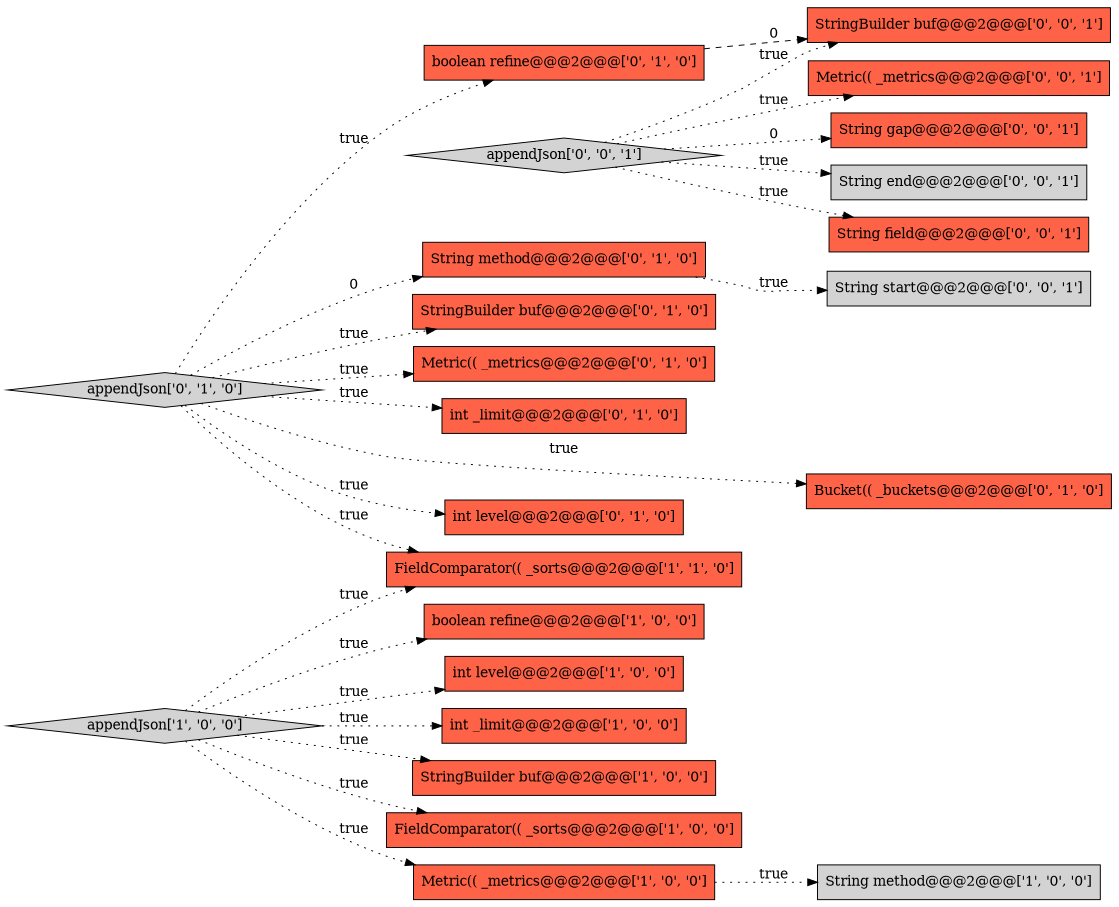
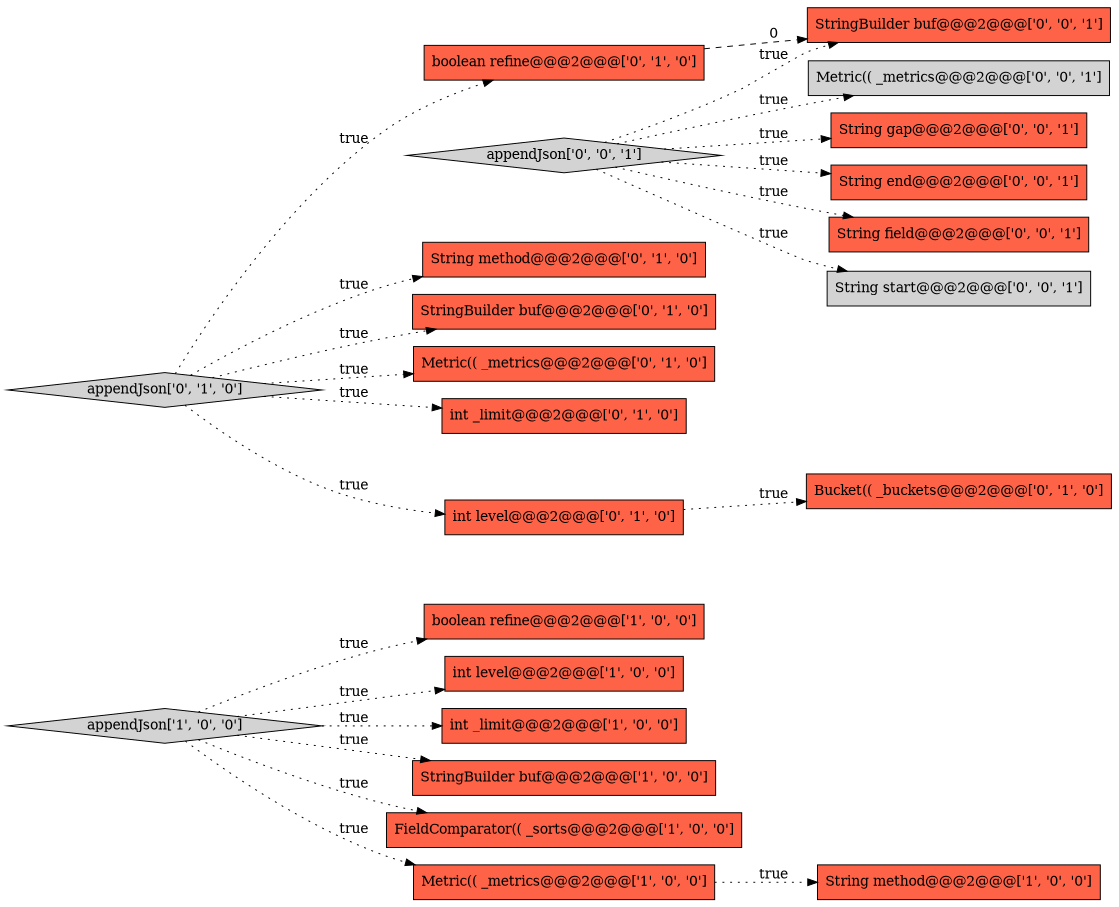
node "Metric(( _metrics@@@2@@@['0', '0', '1']": fillcolor tomato -> lightgray
edge "appendJson['0', '0', '1']" -> "String gap@@@2@@@['0', '0', '1']": label "0" -> "true"
node "String end@@@2@@@['0', '0', '1']": fillcolor lightgray -> tomato
edge "appendJson['0', '1', '0']" -> "String method@@@2@@@['0', '1', '0']": label "0" -> "true"
edge "String method@@@2@@@['0', '1', '0']" -> "String start@@@2@@@['0', '0', '1']": now "appendJson['0', '0', '1']" -> "String start@@@2@@@['0', '0', '1']"
edge "appendJson['0', '1', '0']" -> "Bucket(( _buckets@@@2@@@['0', '1', '0']": now "int level@@@2@@@['0', '1', '0']" -> "Bucket(( _buckets@@@2@@@['0', '1', '0']"
node "FieldComparator(( _sorts@@@2@@@['1', '1', '0']": removed
node "String method@@@2@@@['1', '0', '0']": fillcolor lightgray -> tomato
